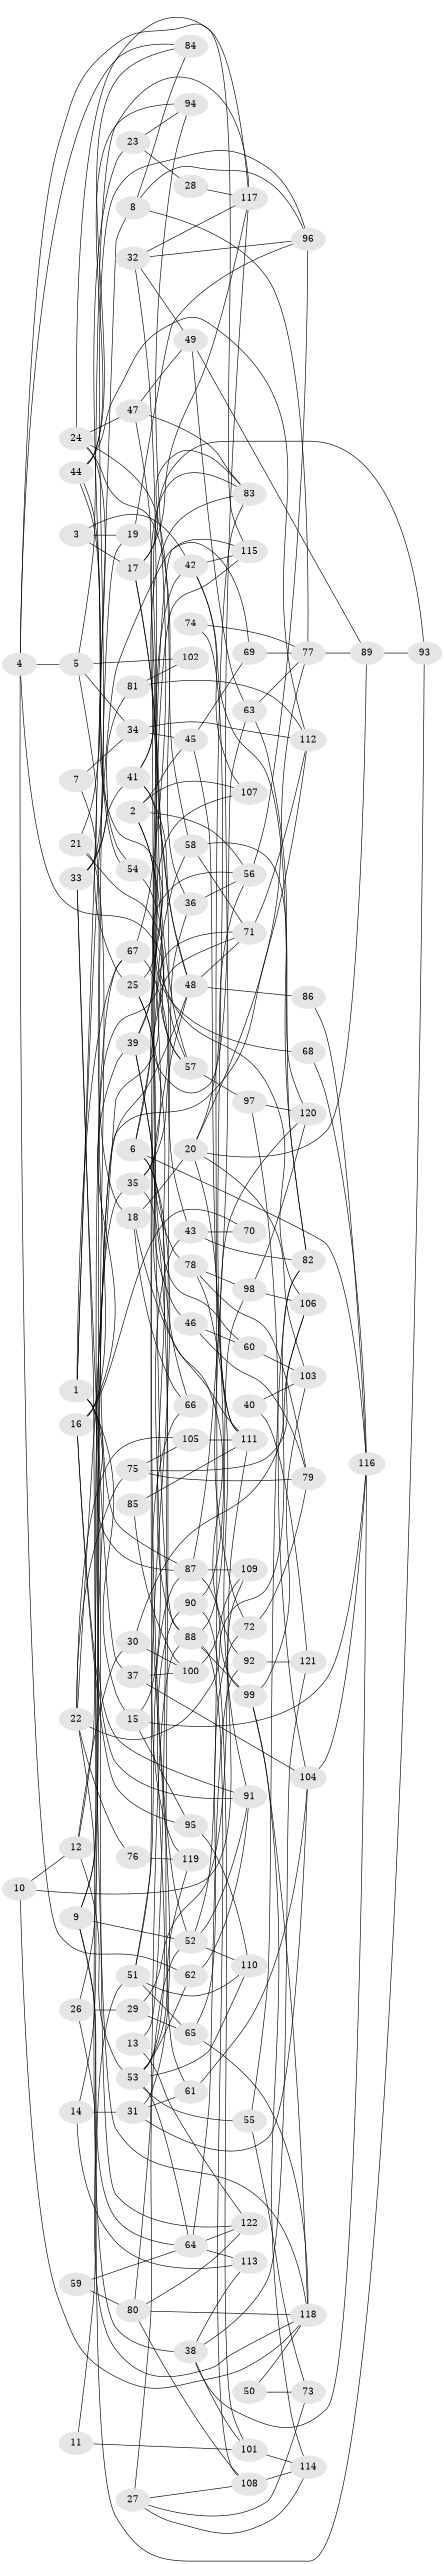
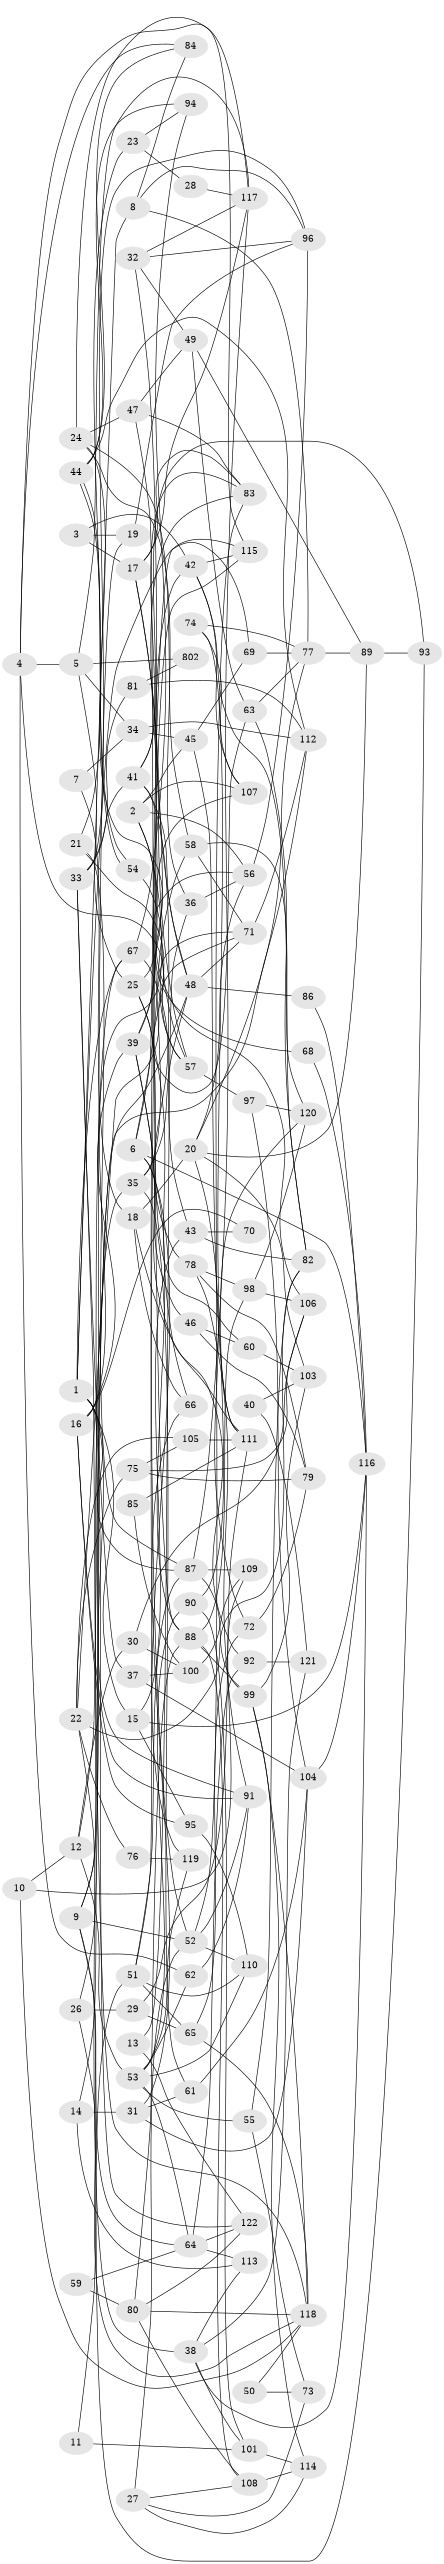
node "102": label "102" -> "802"
edge "74" -- "107": added
